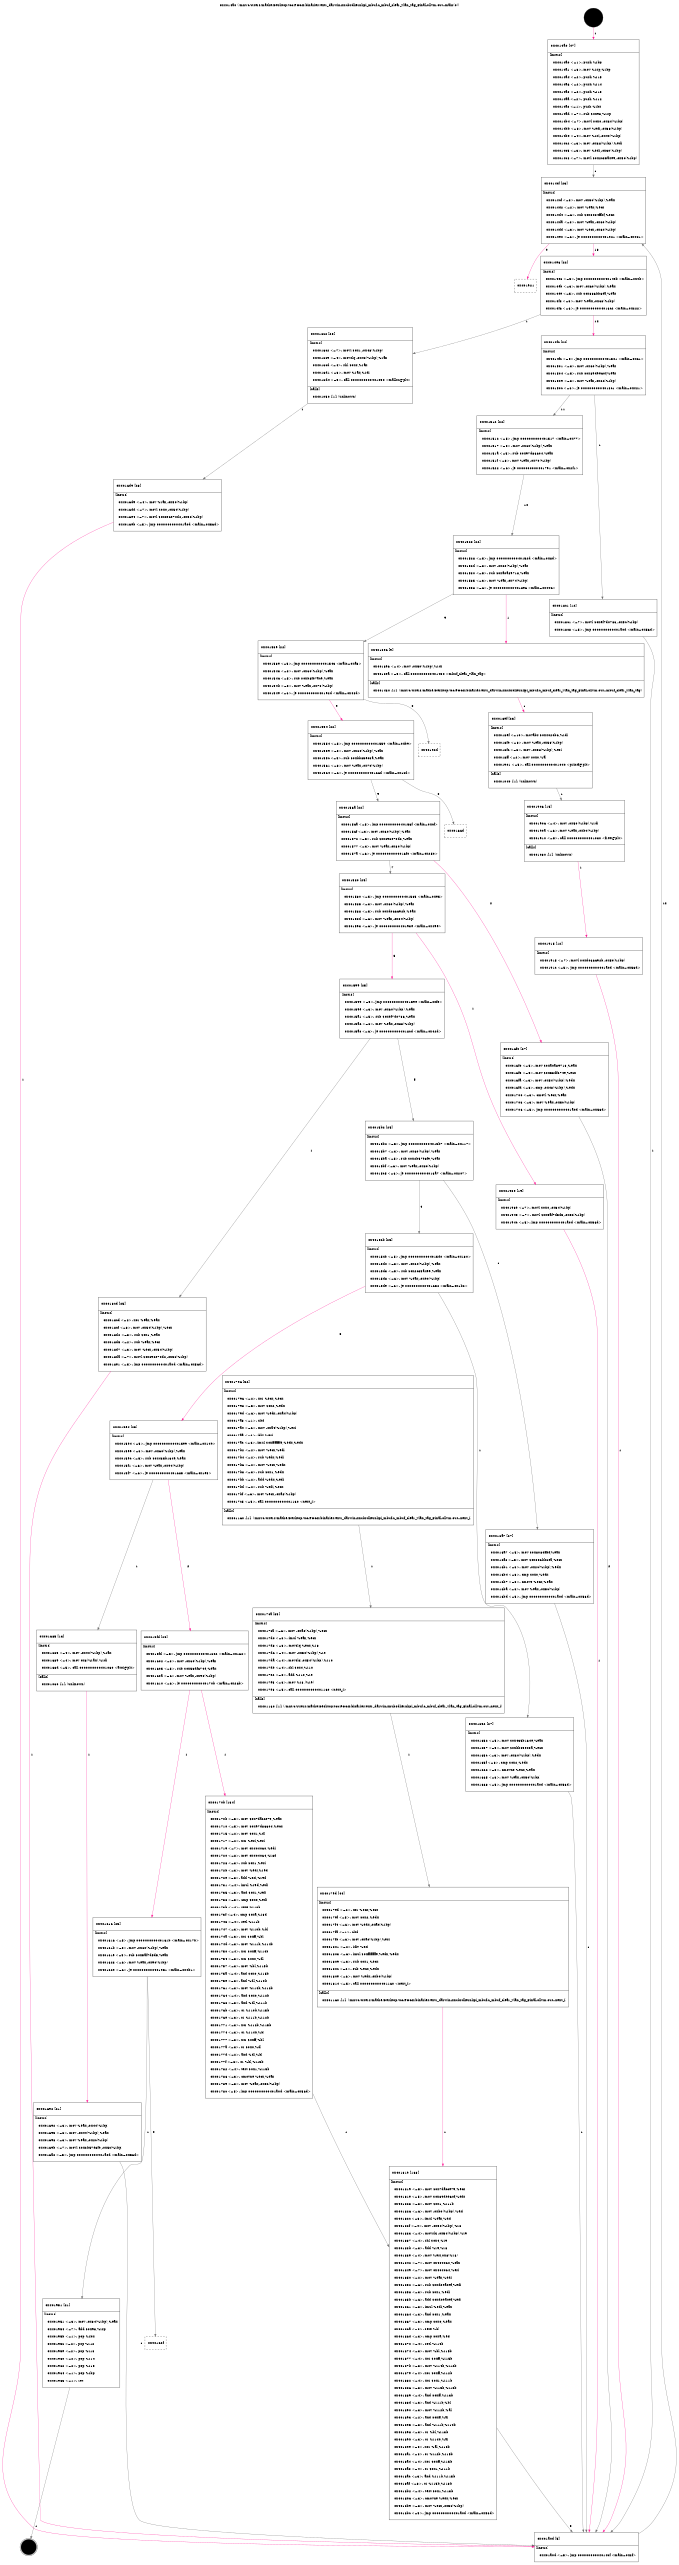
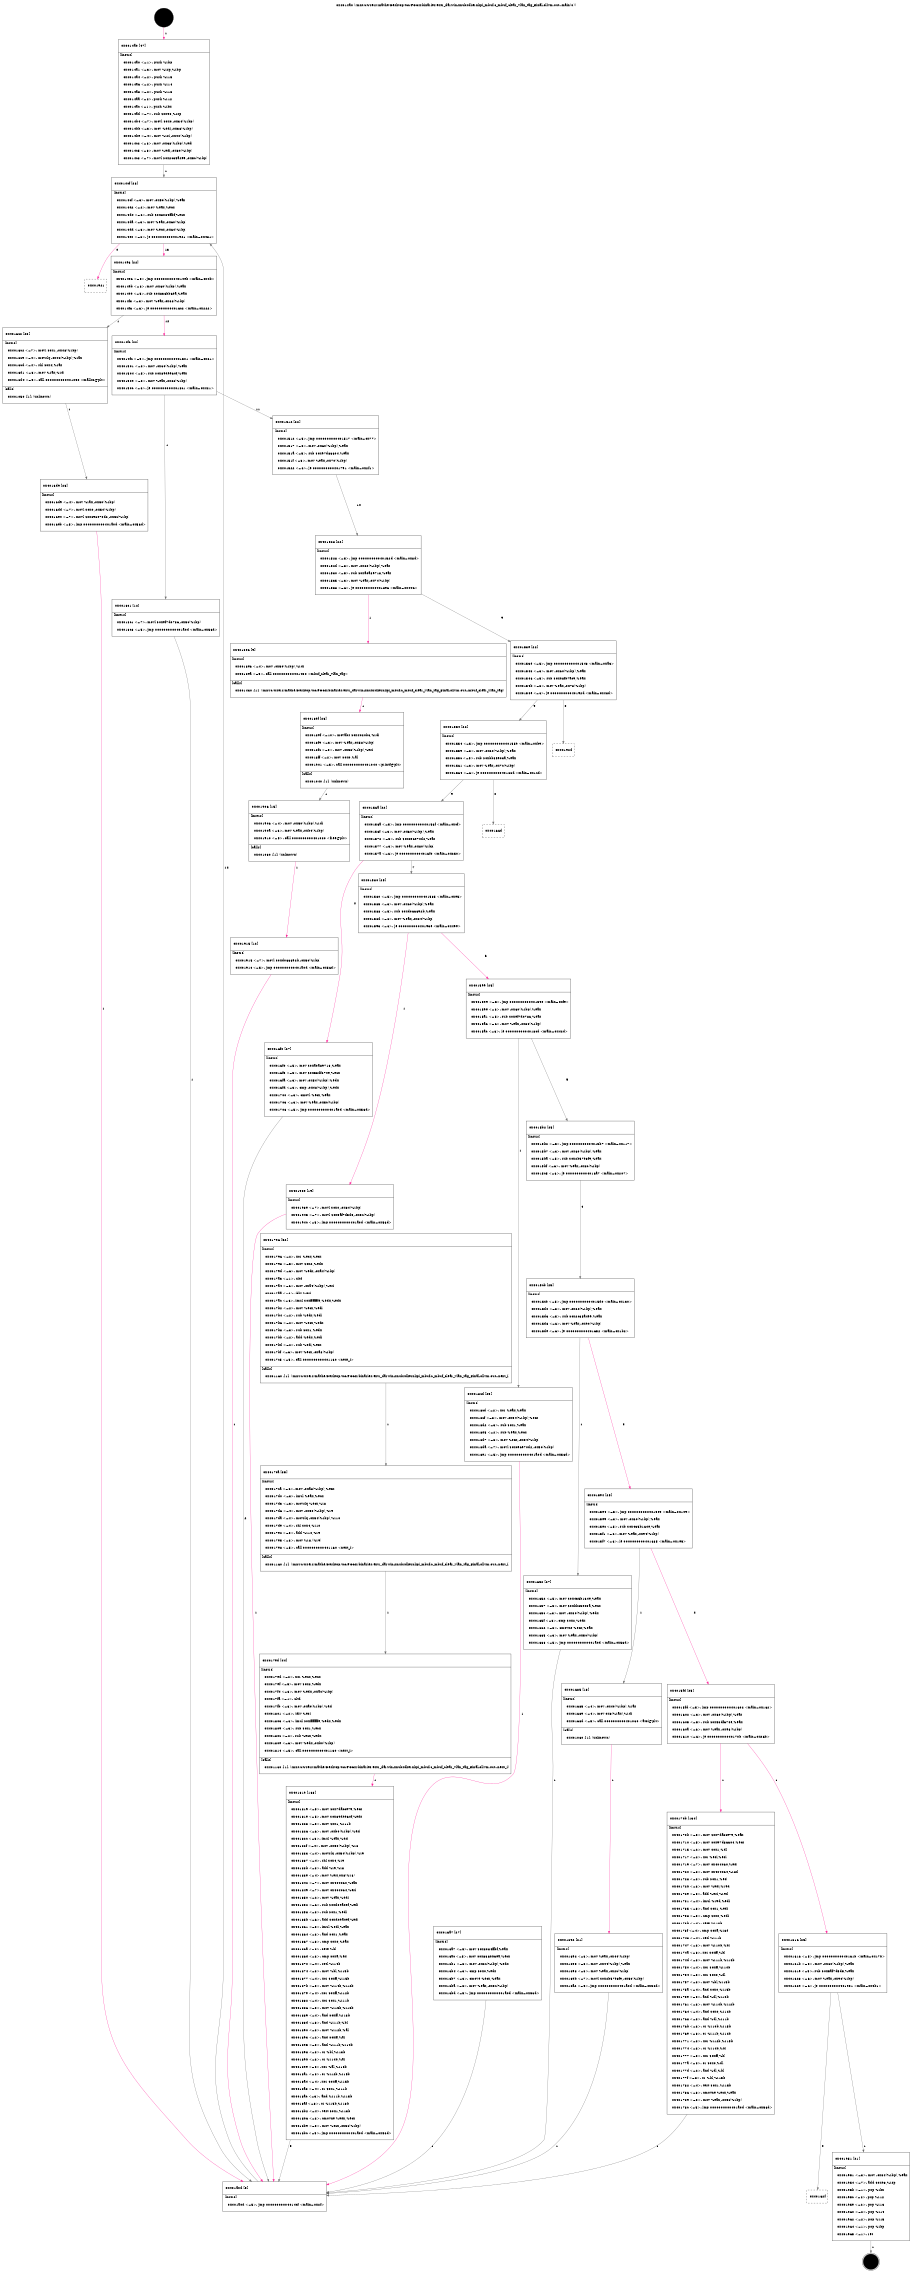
edge "0x40153e [22]" -> "0x401554 [22]": color deeppink -> gray40
edge "0x4015b2 [25]" -> "0x4016a7 [27]": removed, label "1"
edge "0x40170b [134]" -> "0x401819 [168]": now "0x40170b [134]" -> "0x401a0d [5]"
